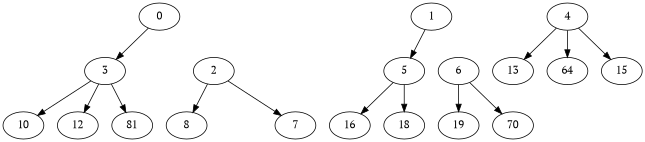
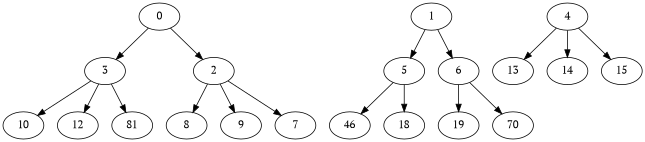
edge "1" -> "6": added
edge "0" -> "2": added
node "64": label "64" -> "14"
node "9": added
node "16": label "16" -> "46"
